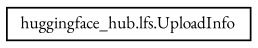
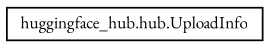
node "huggingface_hub.lfs.UploadInfo": label "huggingface_hub.lfs.UploadInfo" -> "huggingface_hub.hub.UploadInfo"
